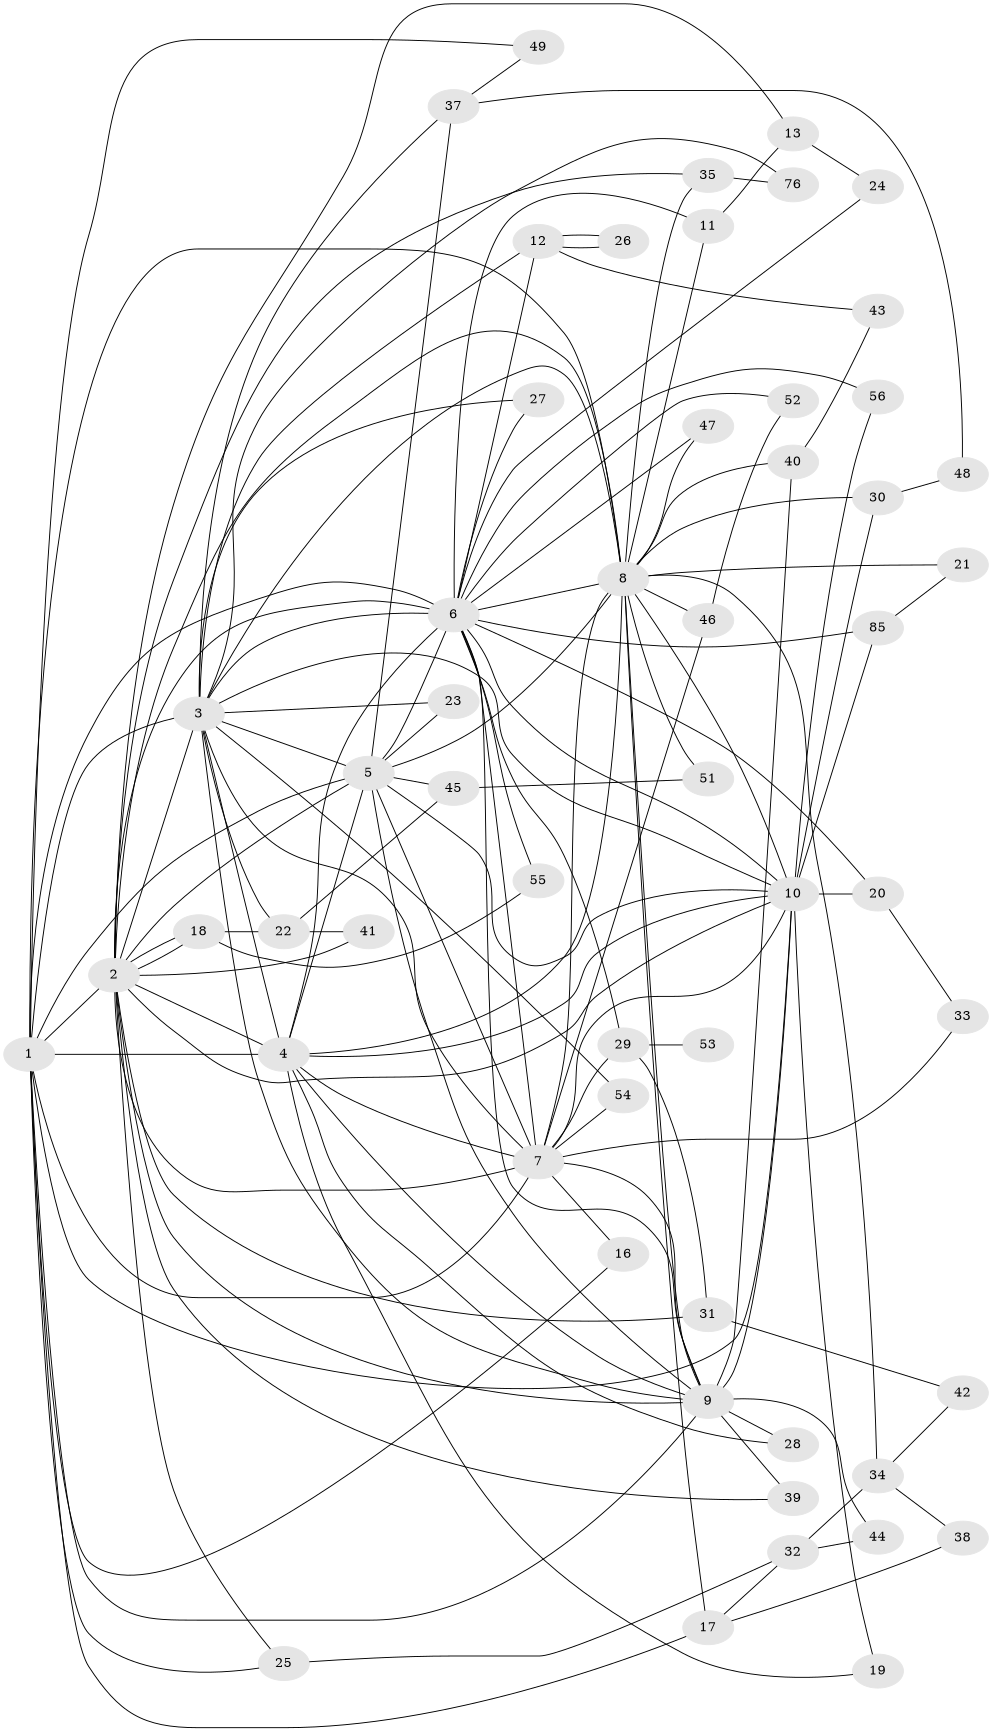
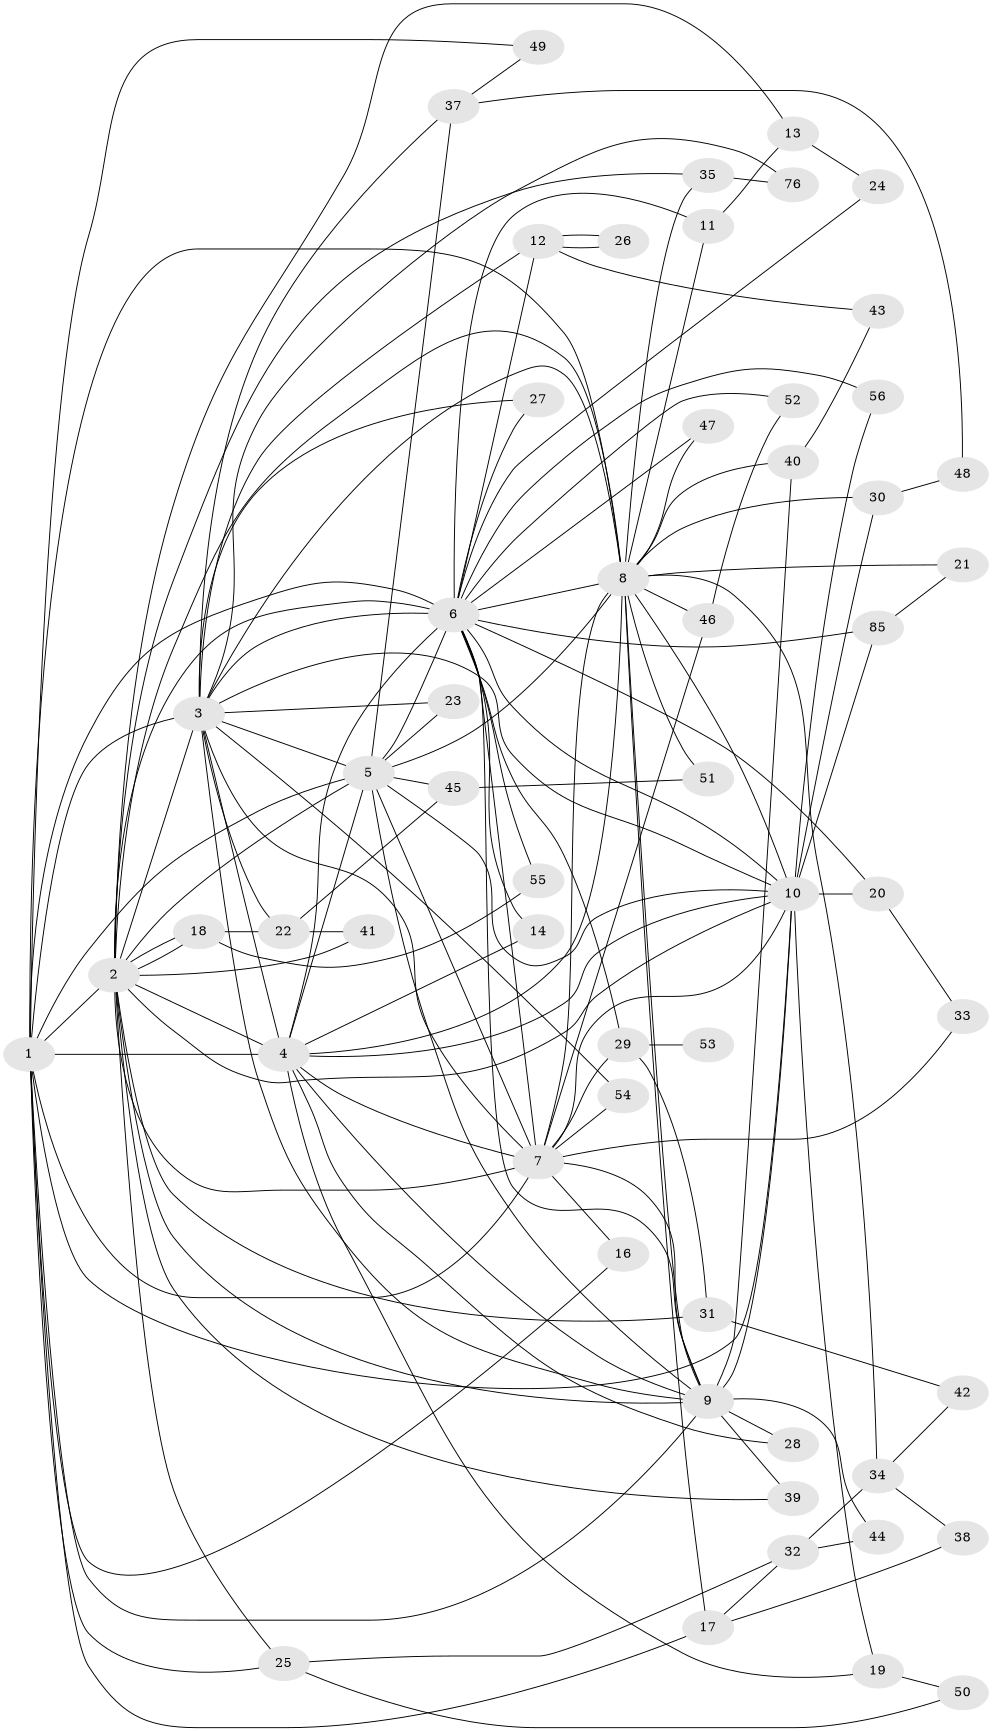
node "14": added
node "50": added
